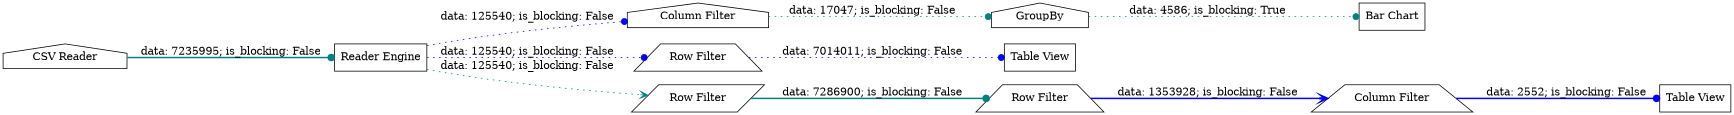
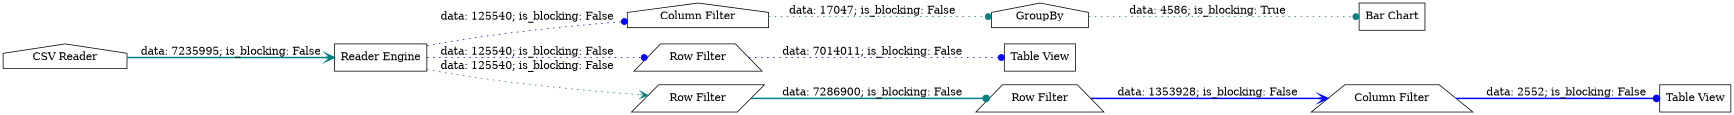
edge "CSV Reader" -> "Reader Engine": arrowhead dot -> vee
